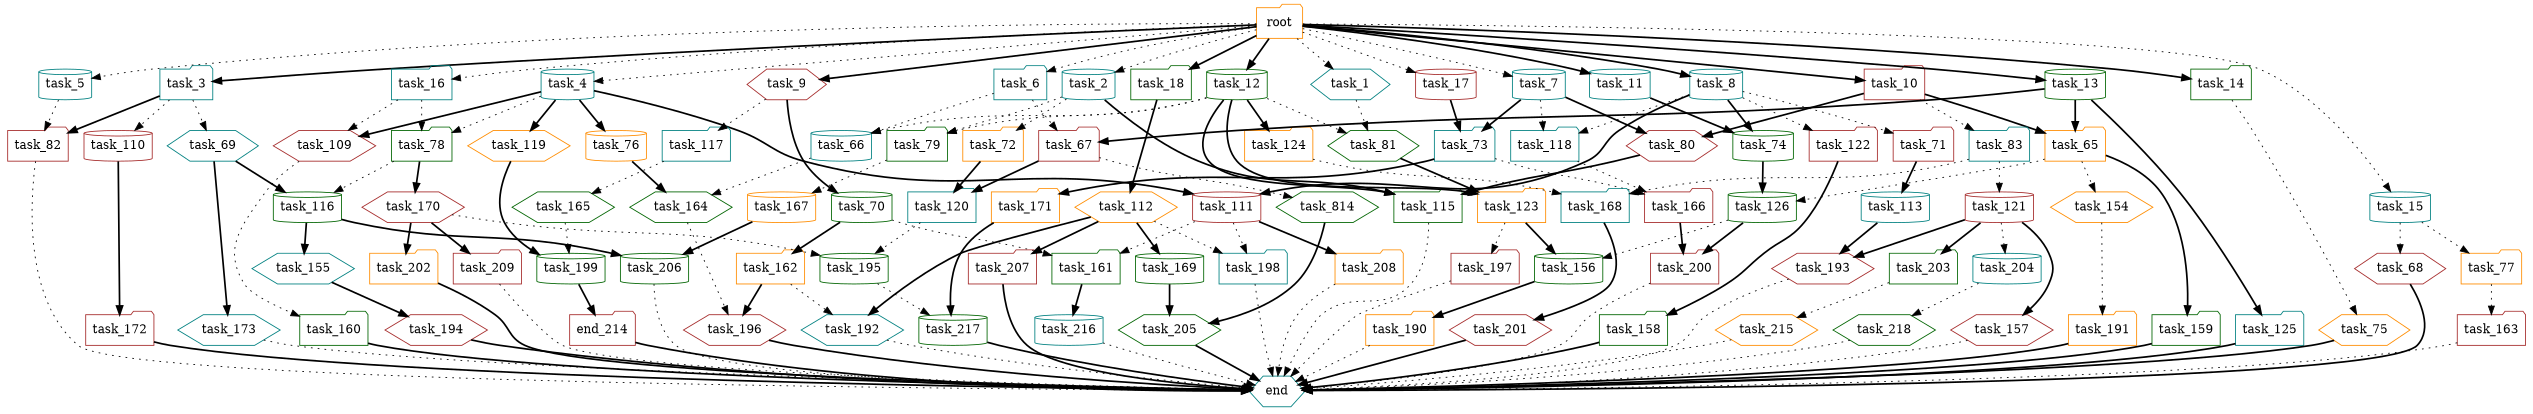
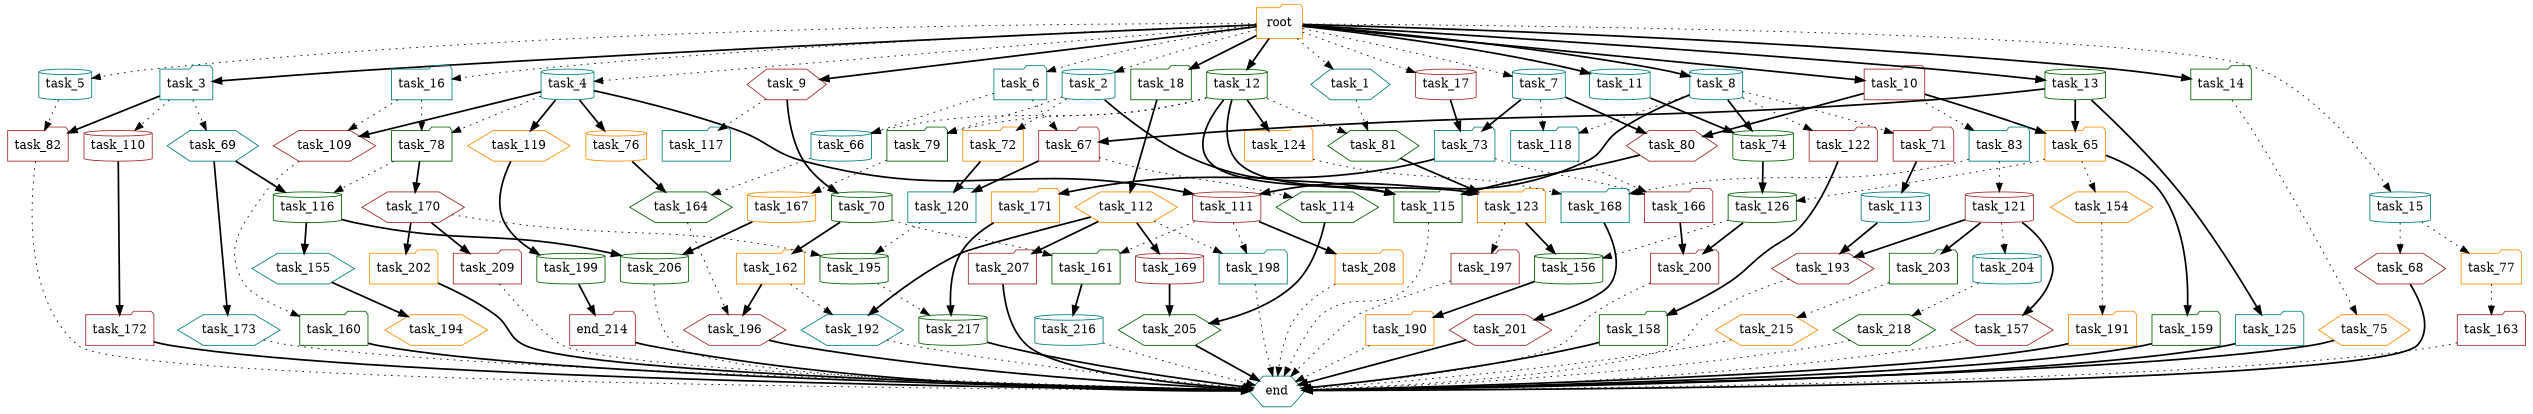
node "task_165": removed
node "task_814": label "task_814" -> "task_114"
node "task_169": color darkgreen -> brown
node "task_194": color brown -> darkorange
edge "task_194" -> "end": removed
